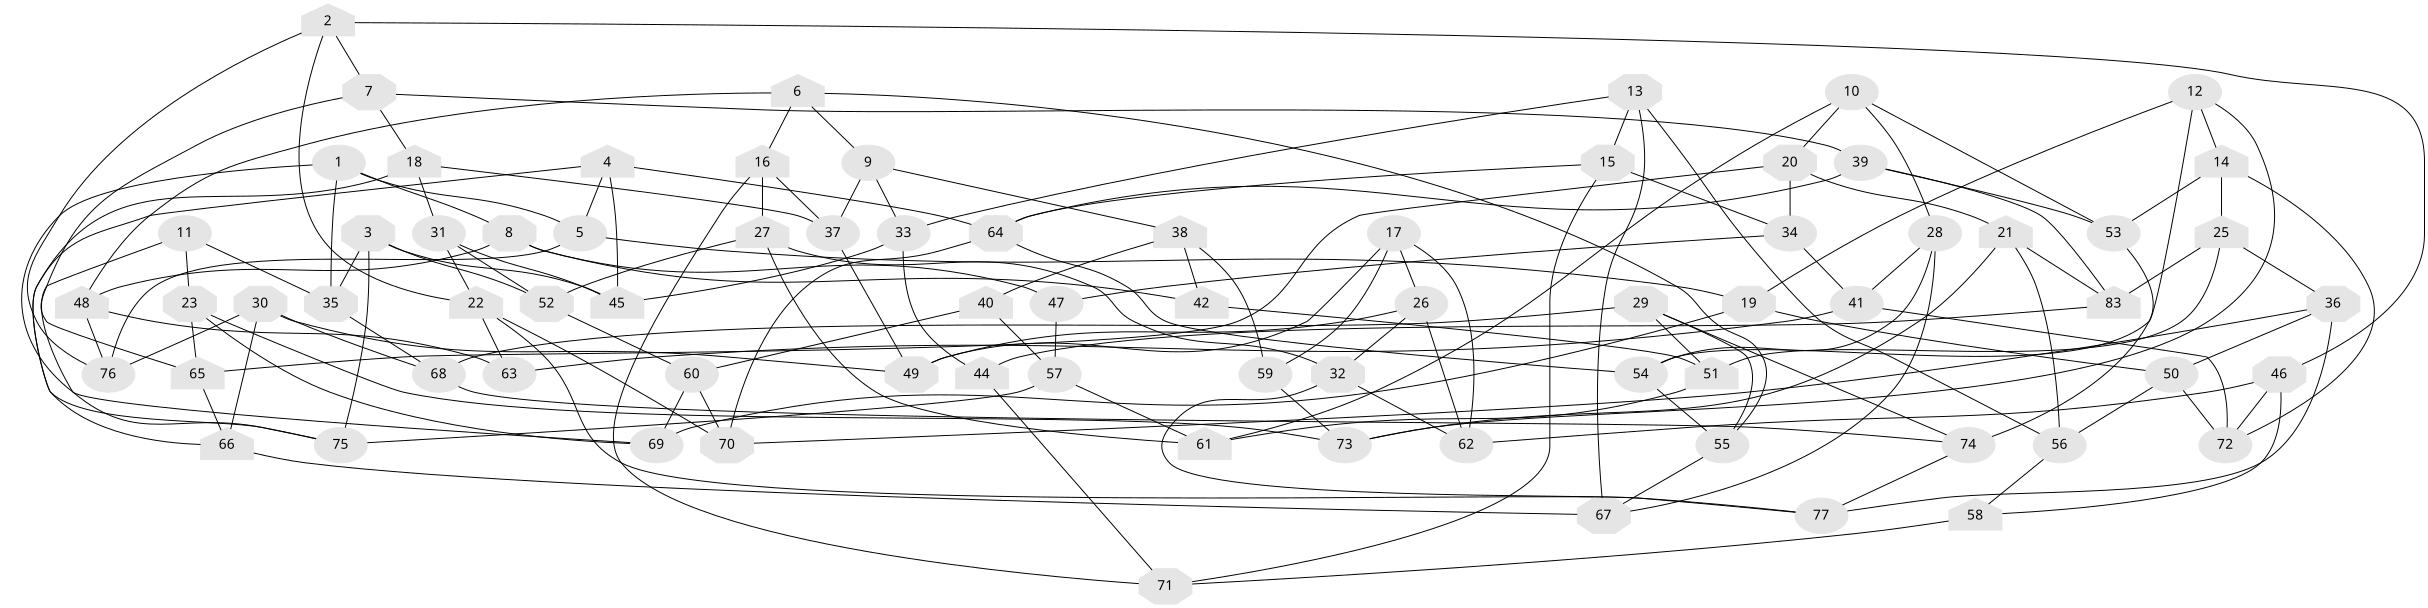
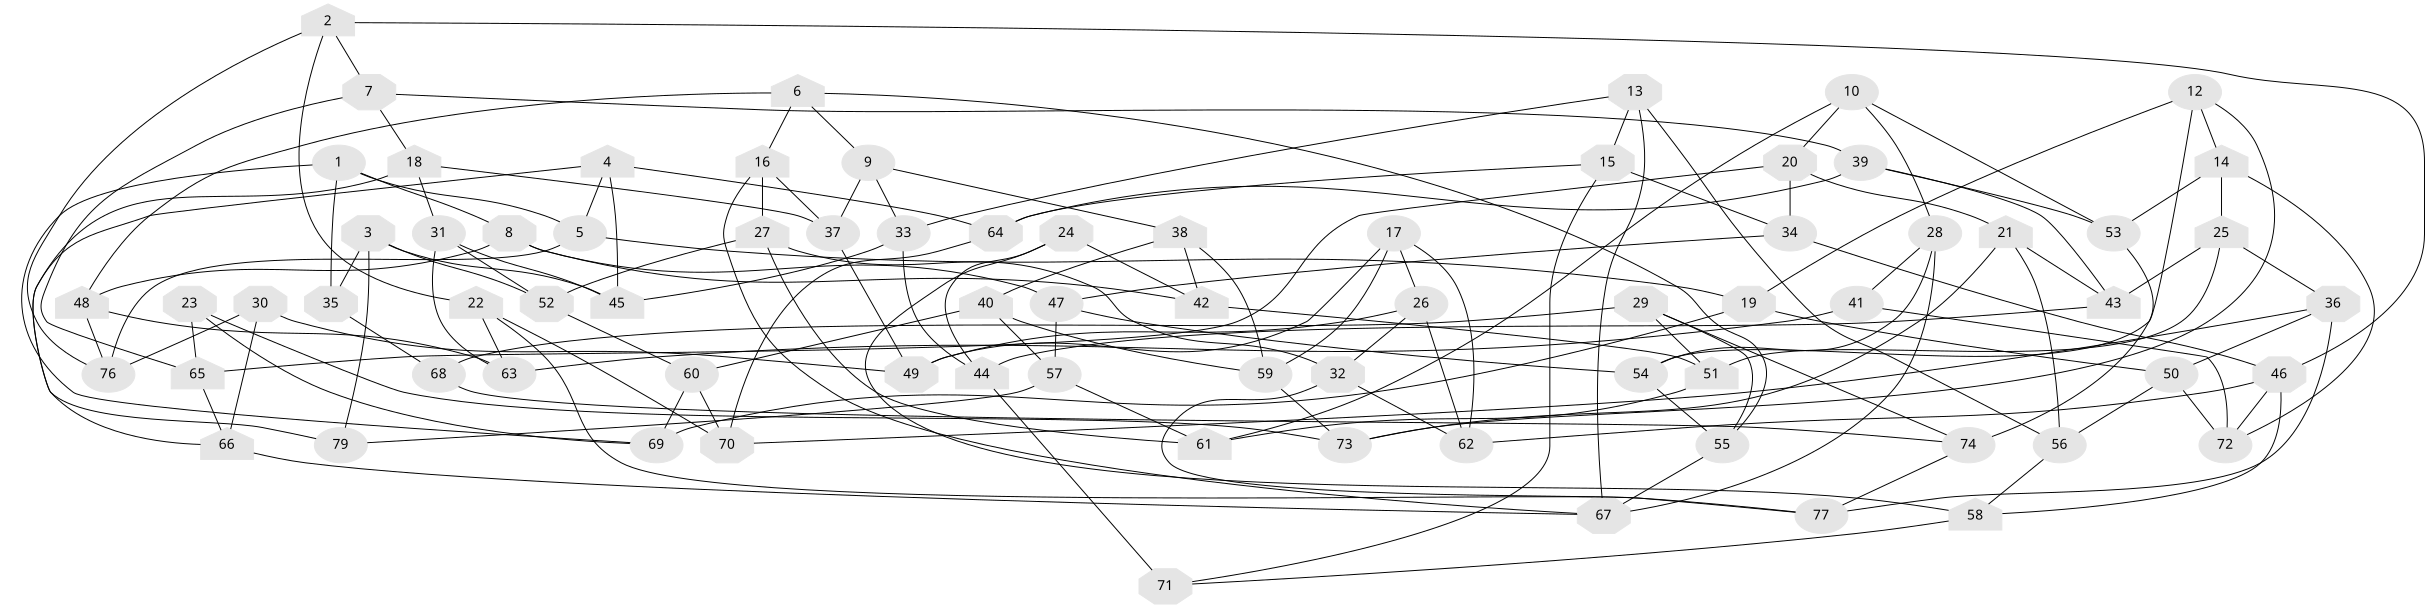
node "11": removed
node "24": added
edge "34" -- "41": now "34" -- "46"
edge "31" -- "22": now "31" -- "63"
node "83": label "83" -> "43"
edge "30" -- "68": removed
edge "64" -- "54": now "47" -- "54"
edge "40" -- "59": added
node "75": label "75" -> "79"
edge "16" -- "71": now "16" -- "67"
